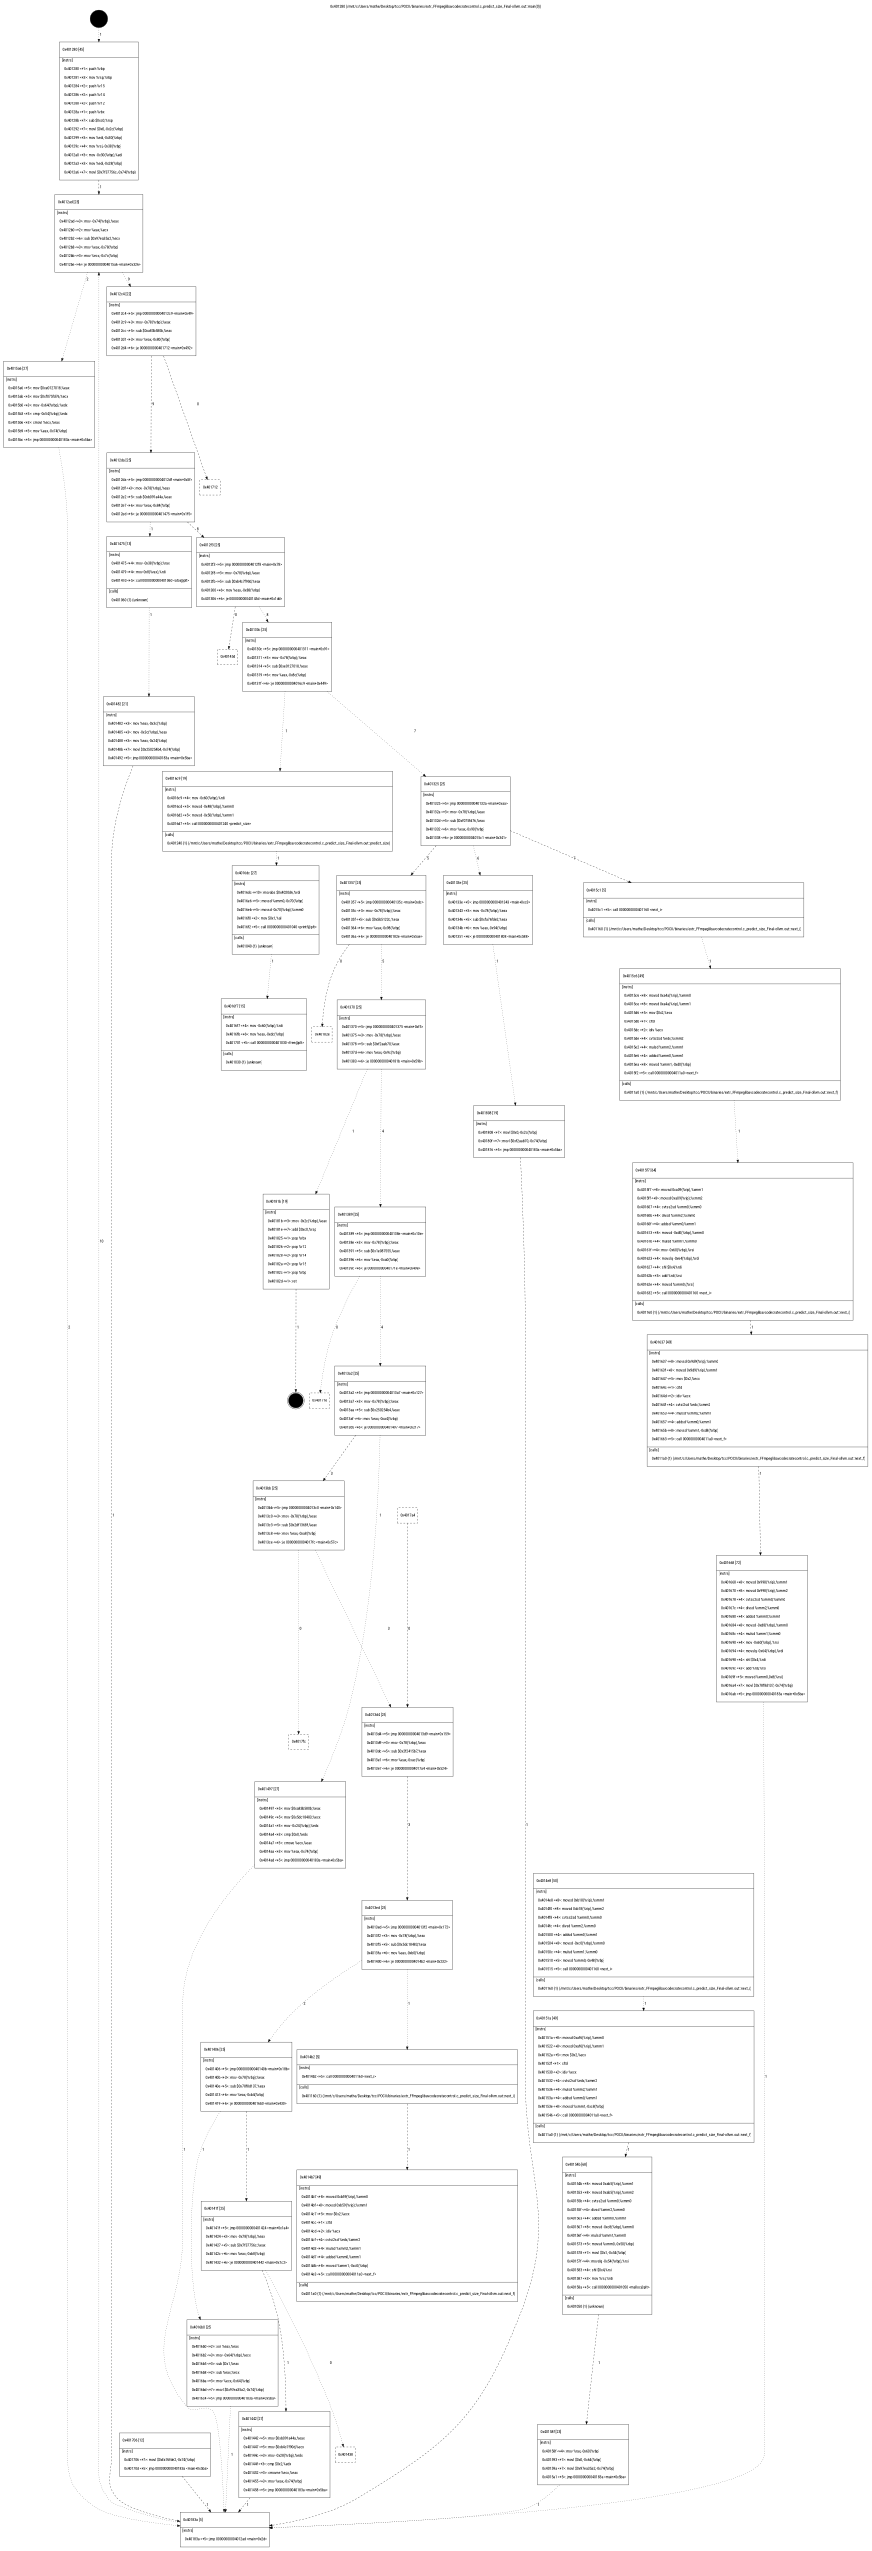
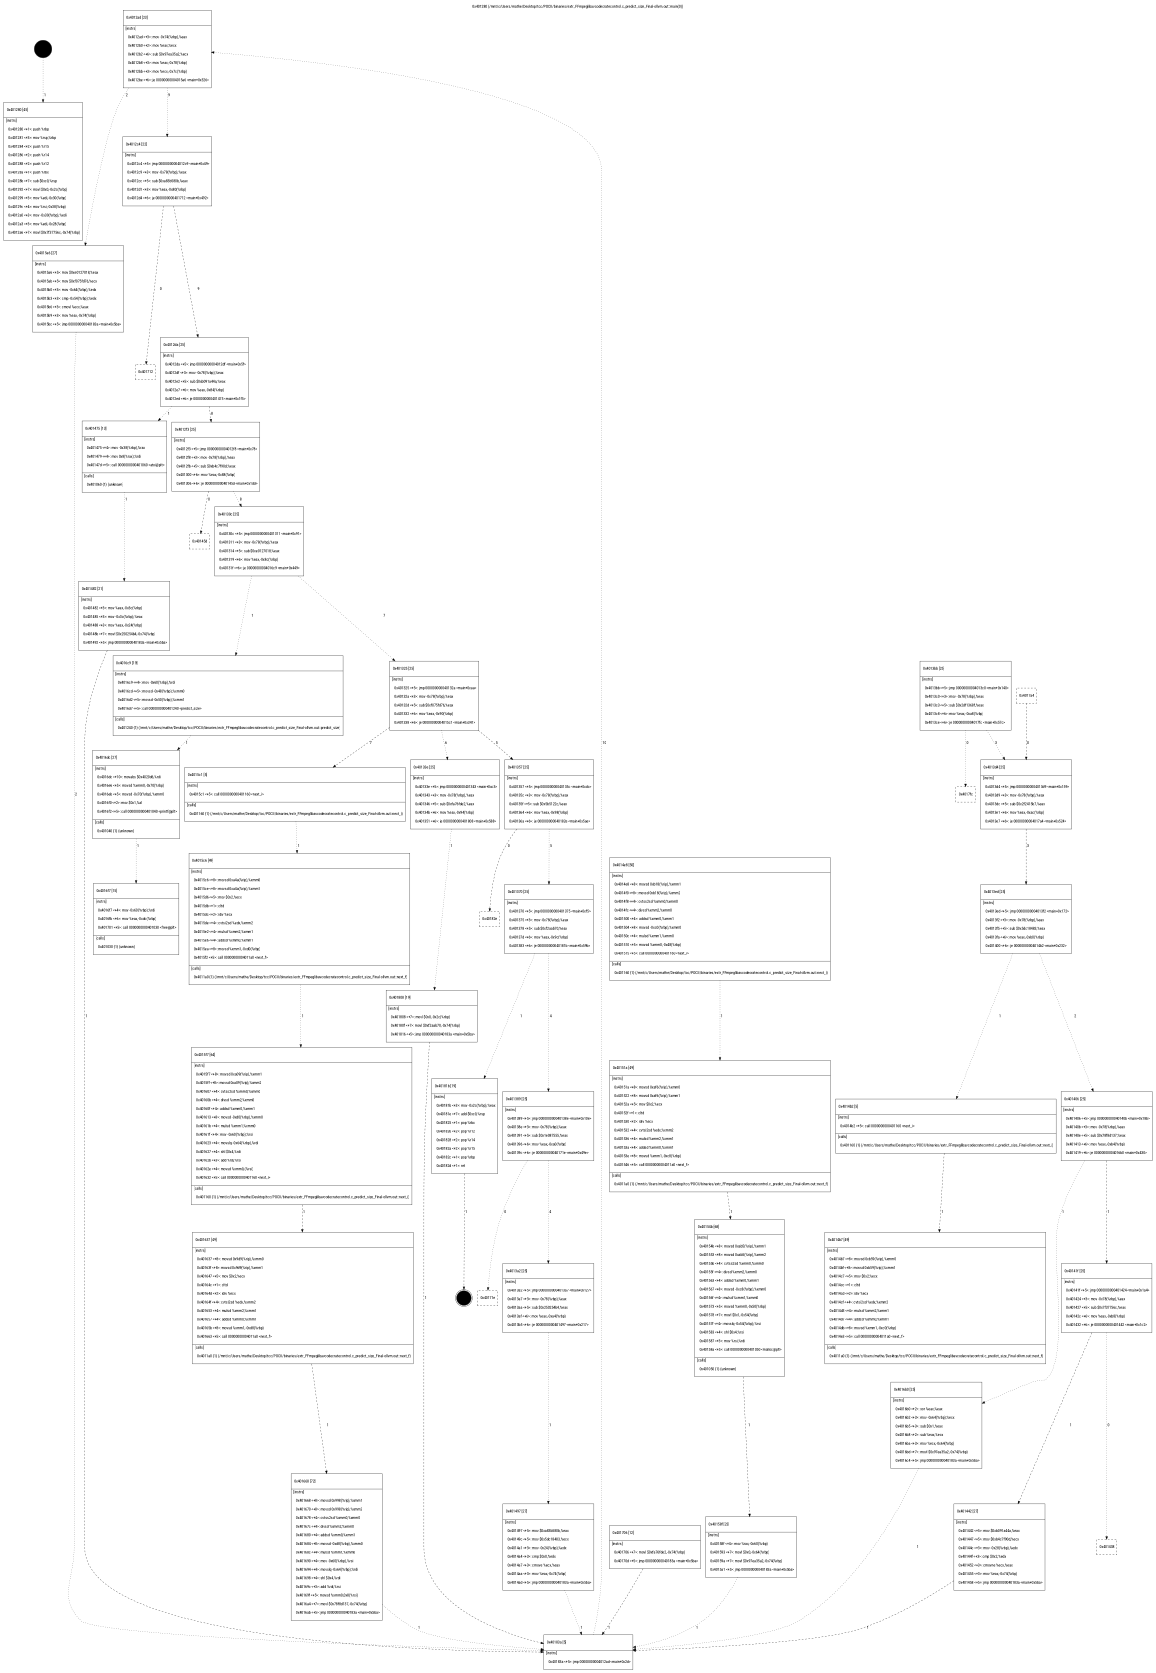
edge "0x401280 [45]" -> "0x4012ad [23]": removed, label "1"
edge "0x4013a2 [25]" -> "0x4013bb [25]": removed, label "3"
